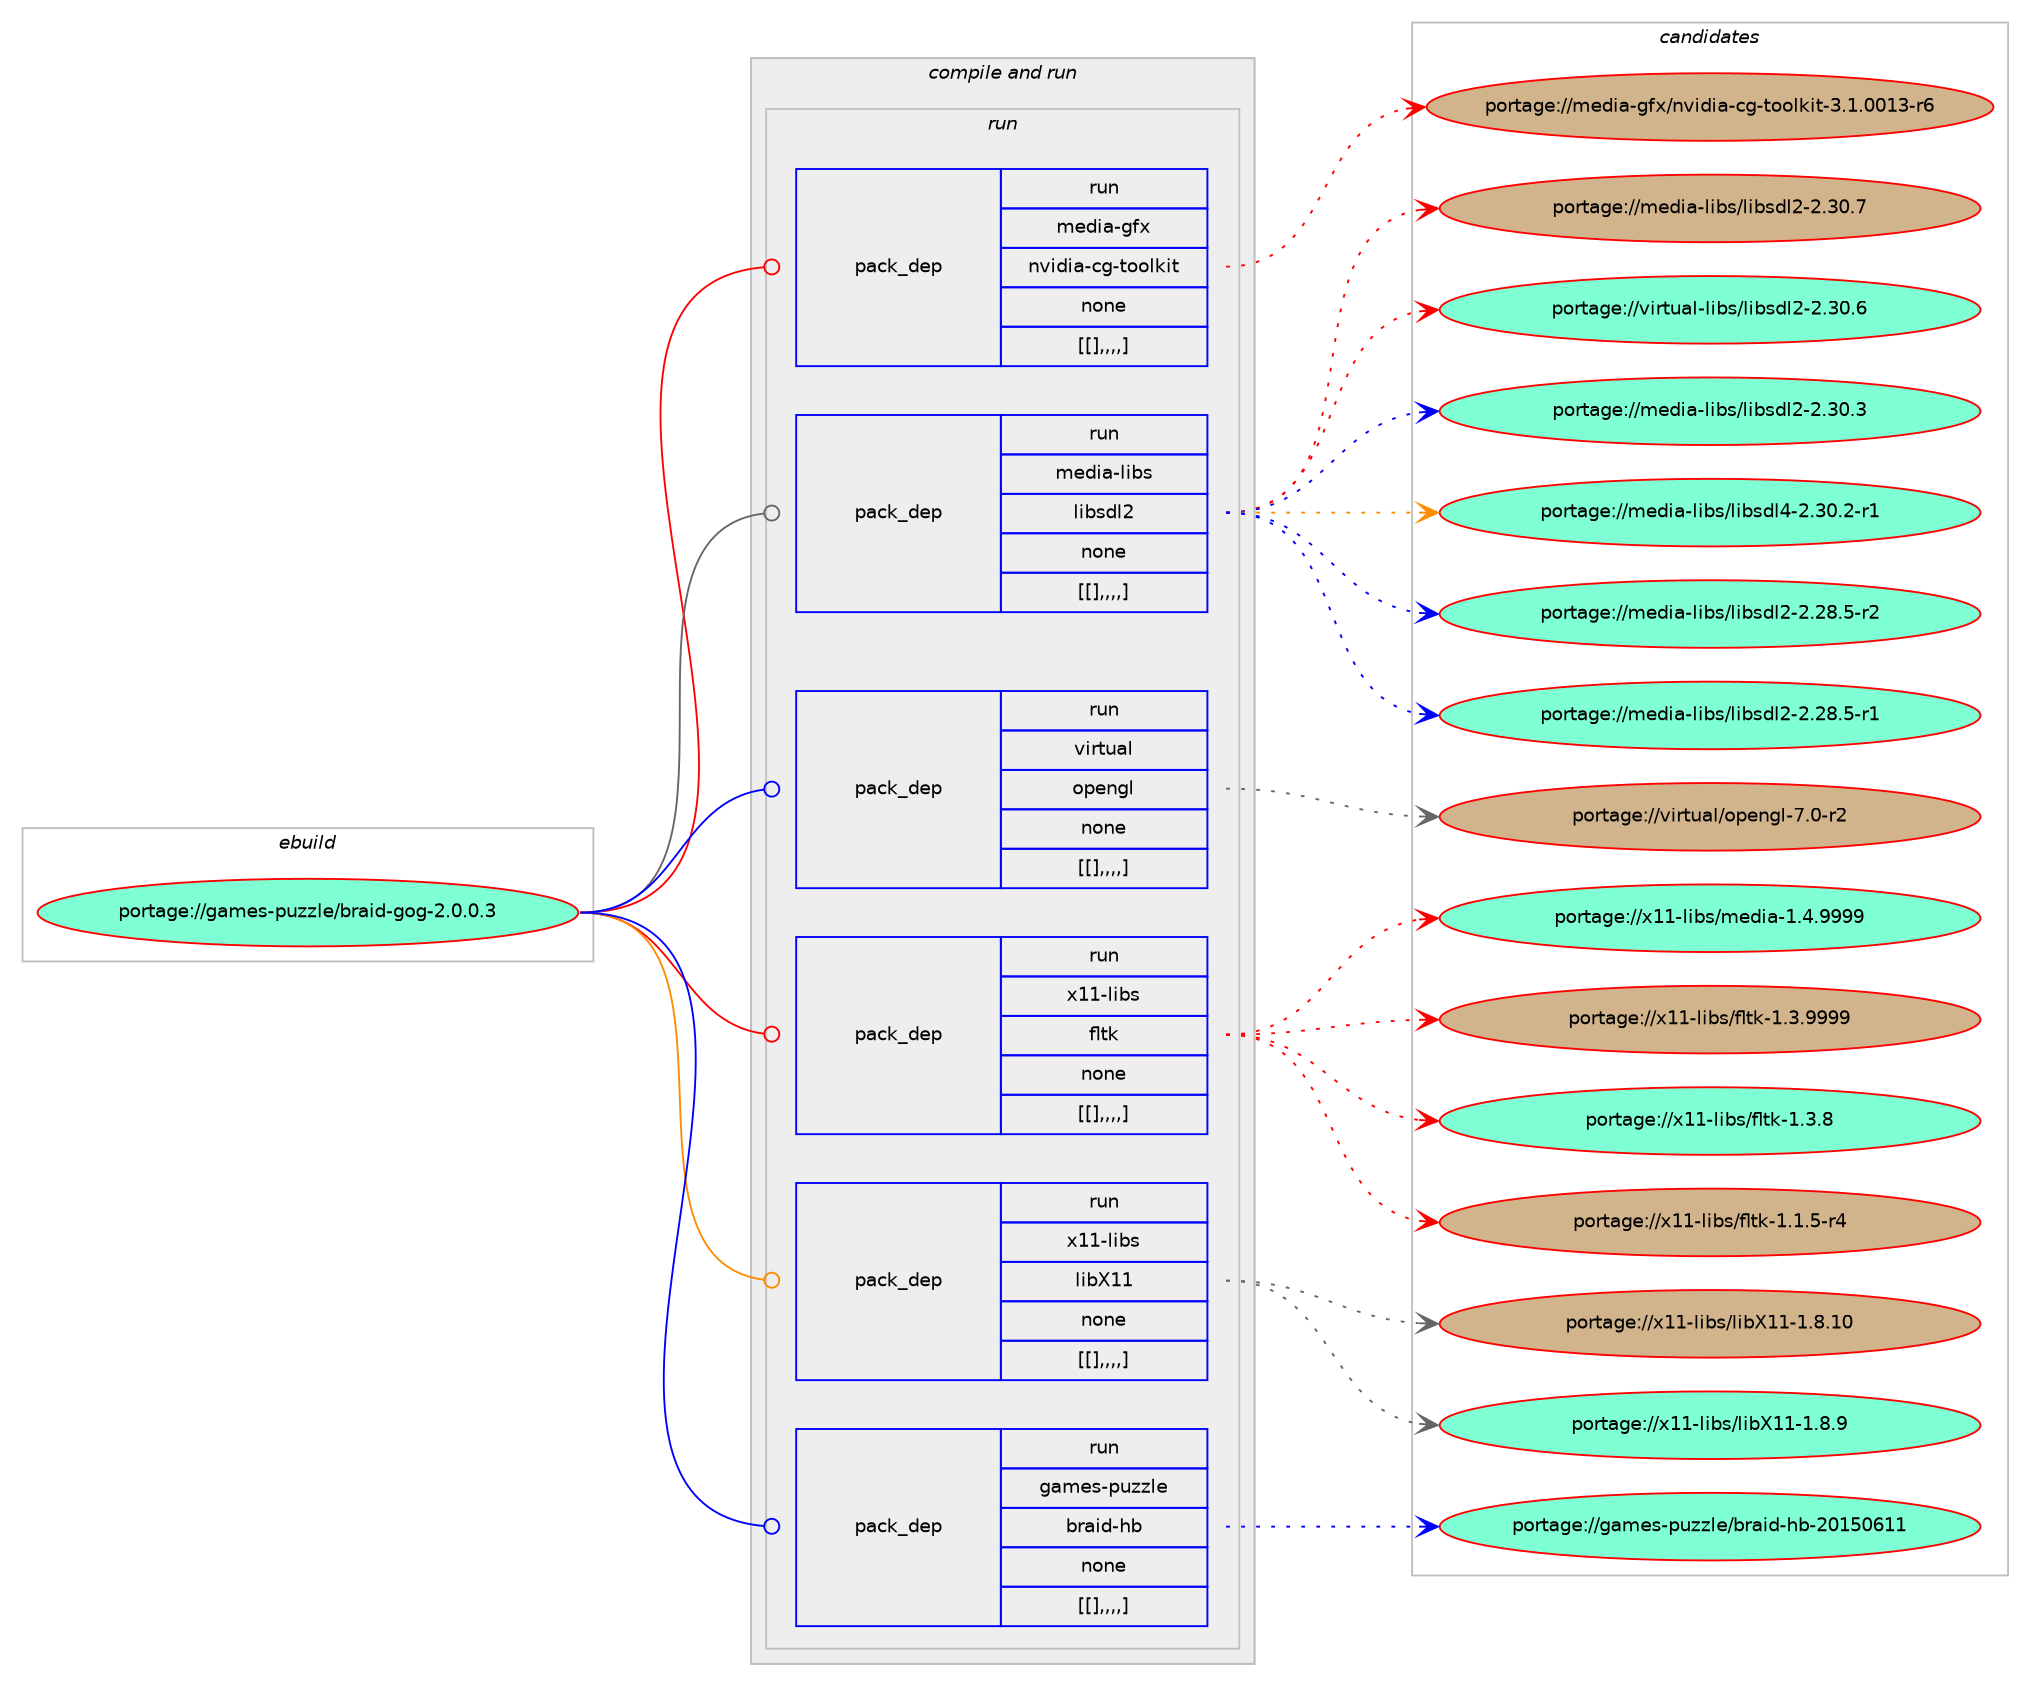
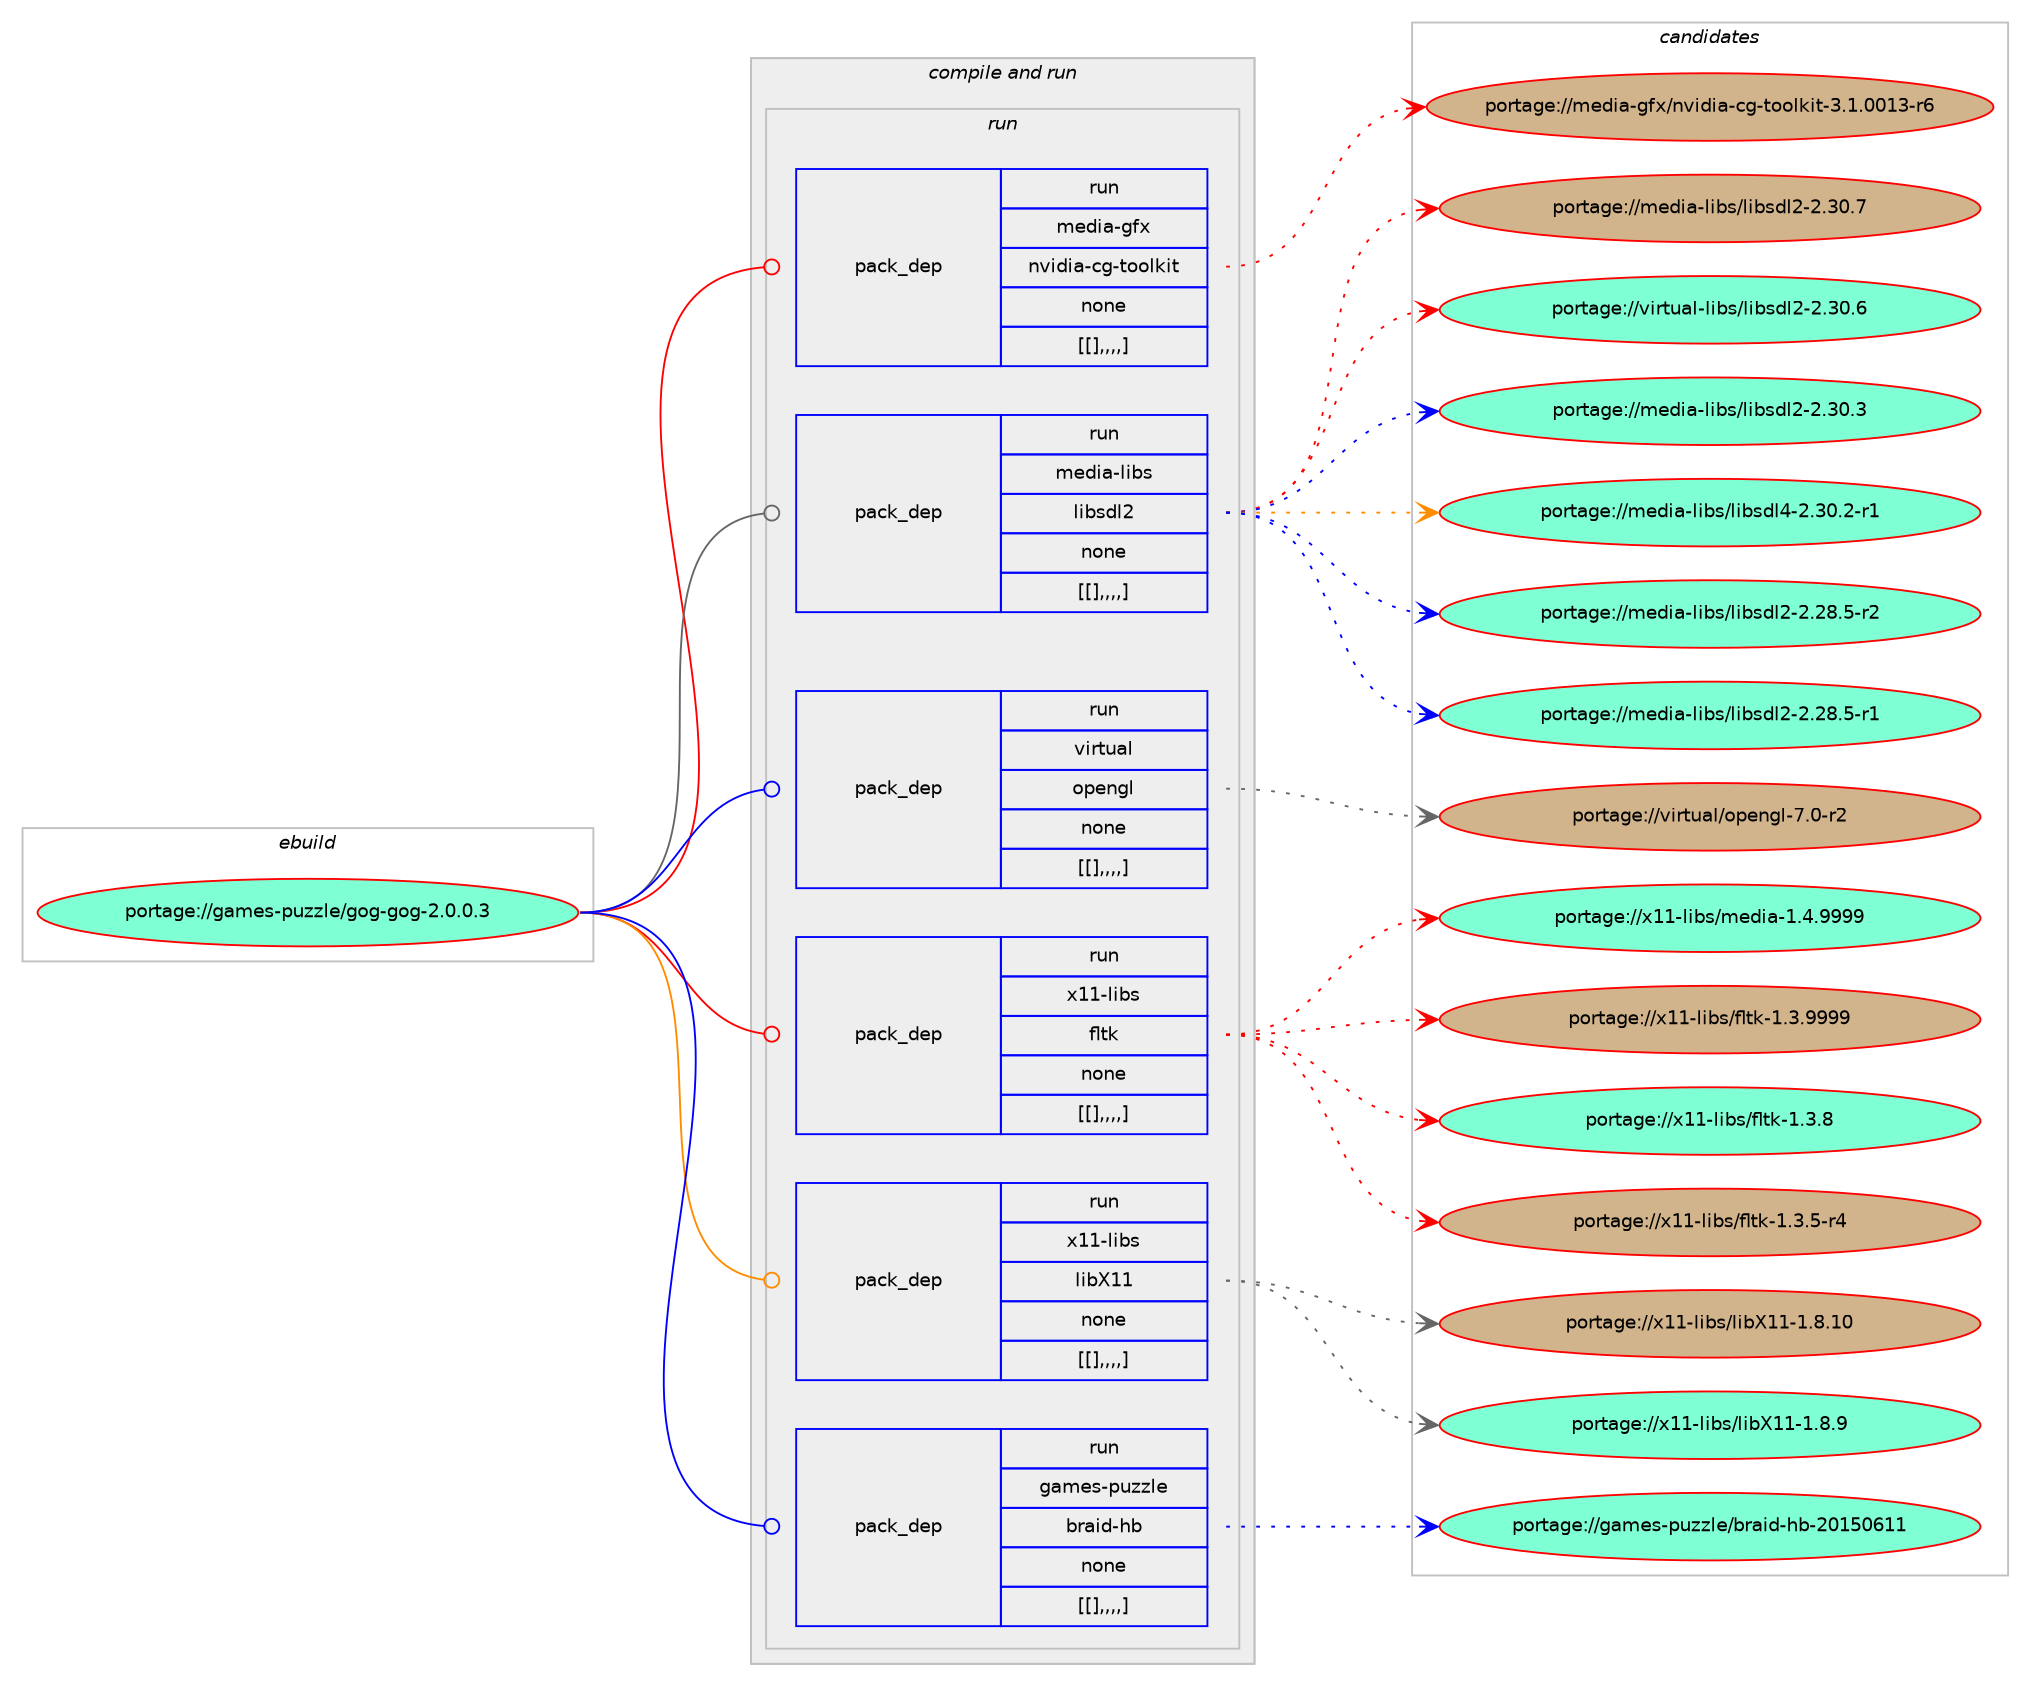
node "portage://games-puzzle/braid-gog-2.0.0.3": label "portage://games-puzzle/braid-gog-2.0.0.3" -> "portage://games-puzzle/gog-gog-2.0.0.3"
node "portage://x11-libs/fltk-1.1.5-r4": label "portage://x11-libs/fltk-1.1.5-r4" -> "portage://x11-libs/fltk-1.3.5-r4"
